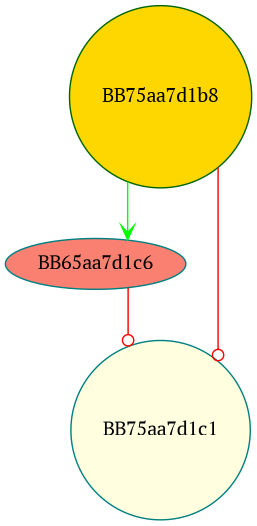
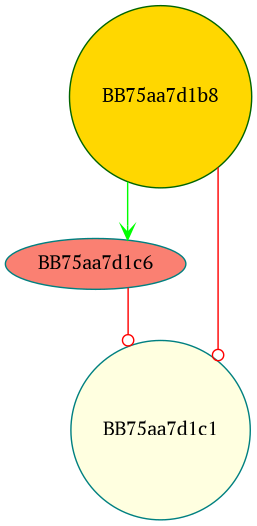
node "BB65aa7d1c6": label "BB65aa7d1c6" -> "BB75aa7d1c6"
